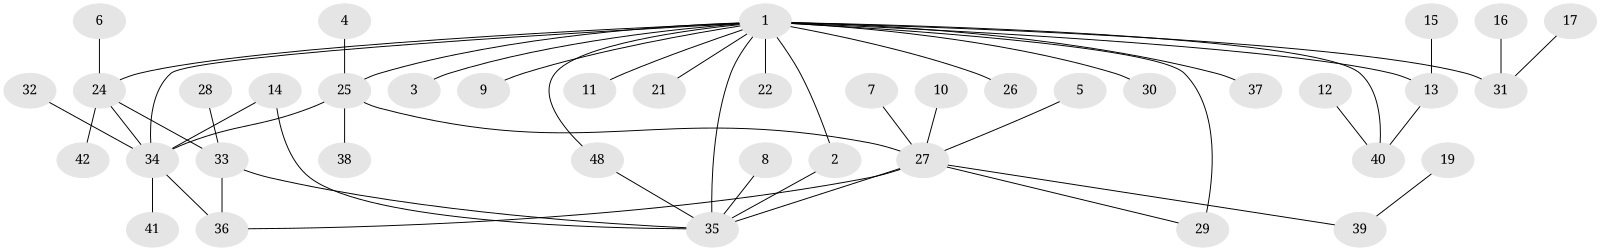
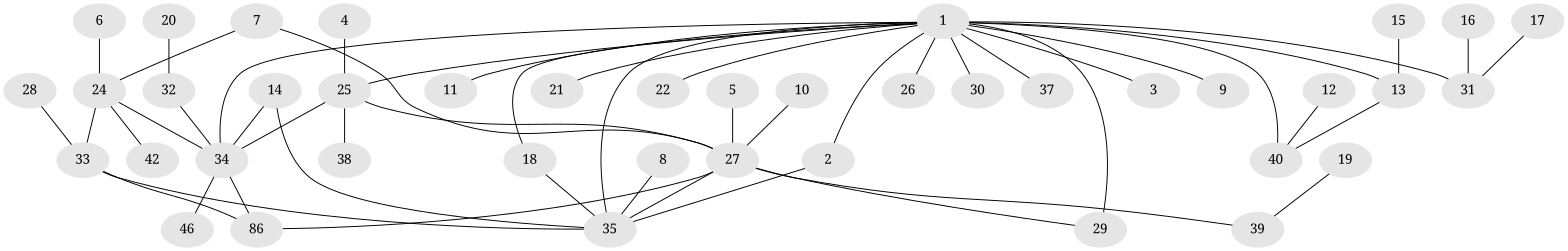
node "20": added
edge "1" -- "24": now "7" -- "24"
node "48": label "48" -> "18"
node "41": label "41" -> "46"
node "36": label "36" -> "86"
